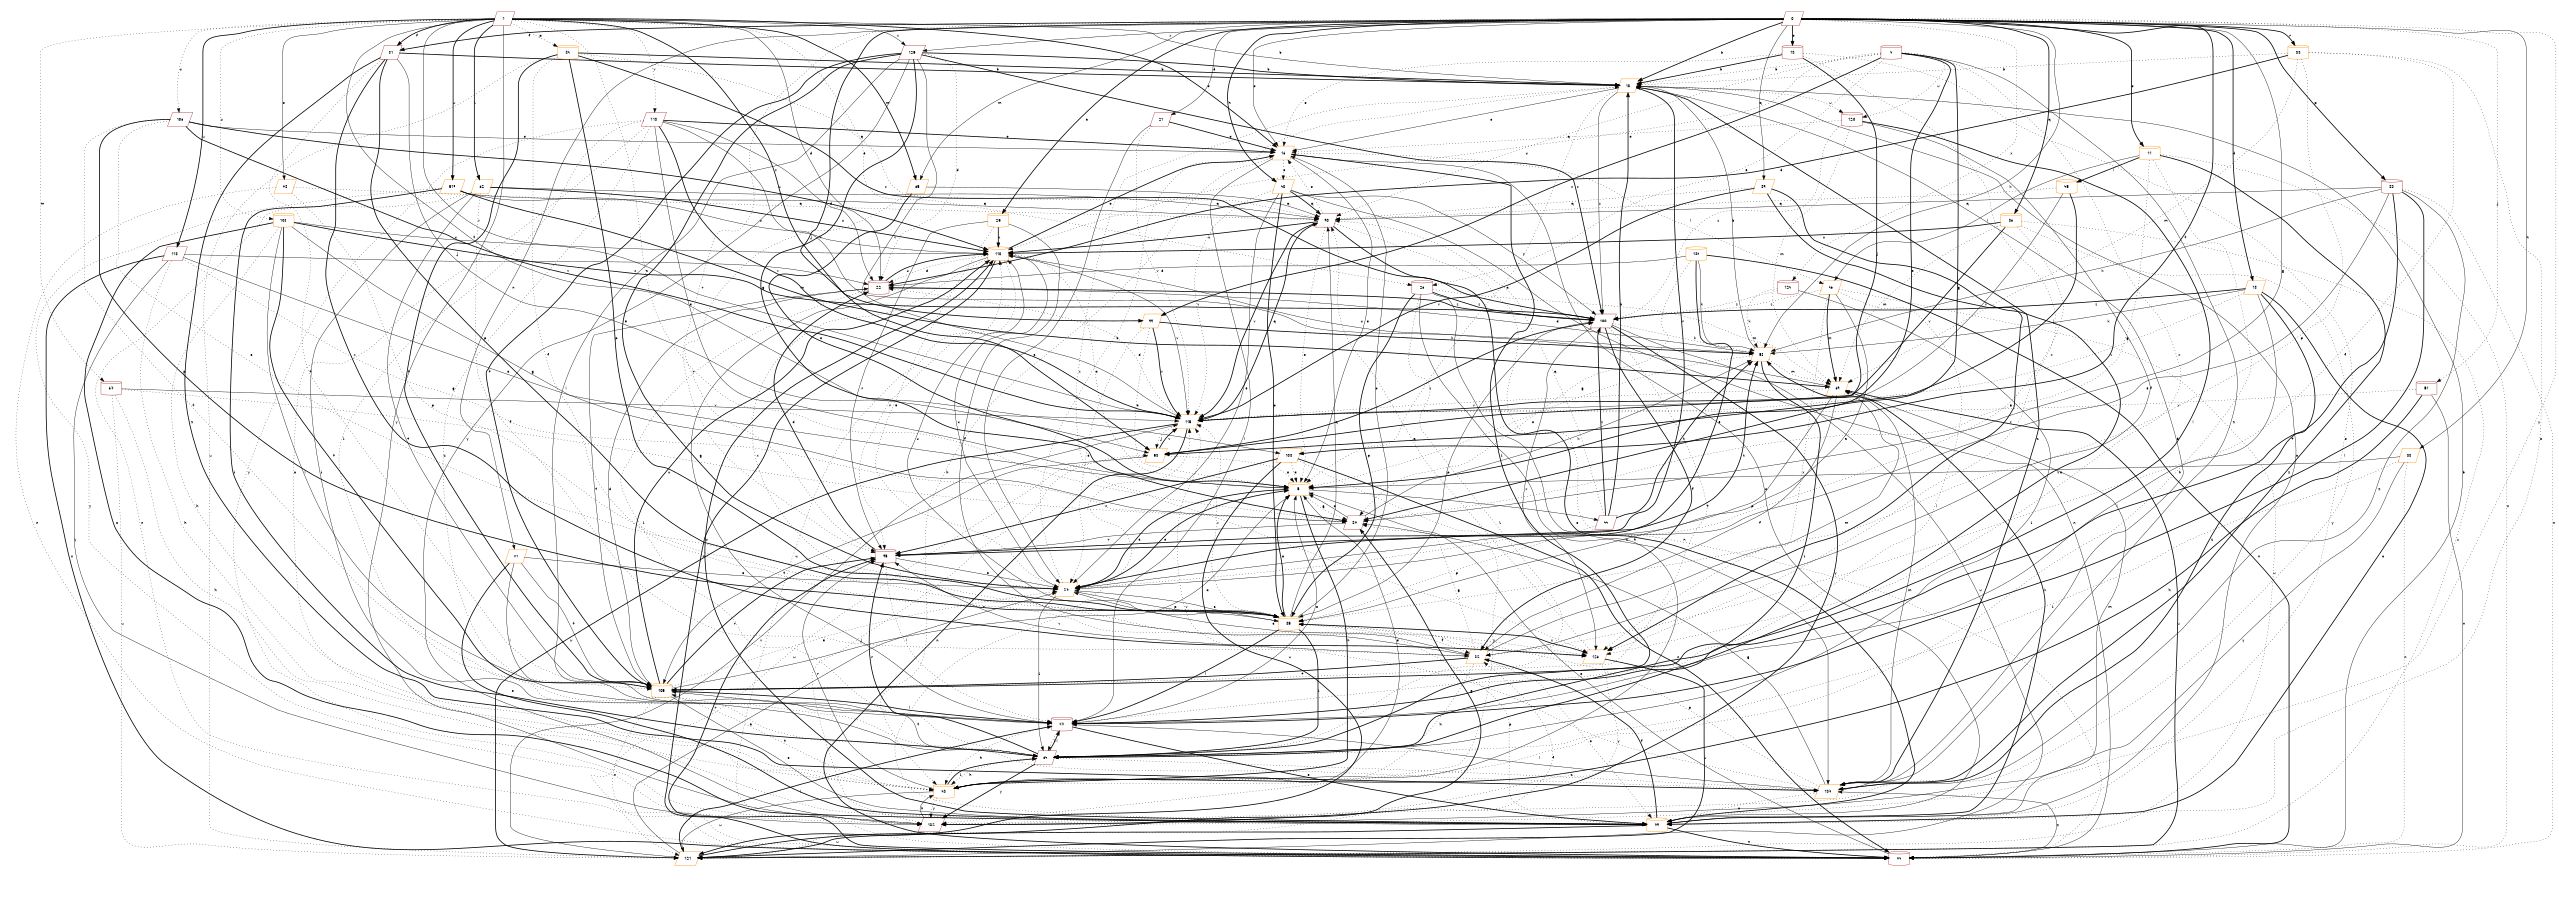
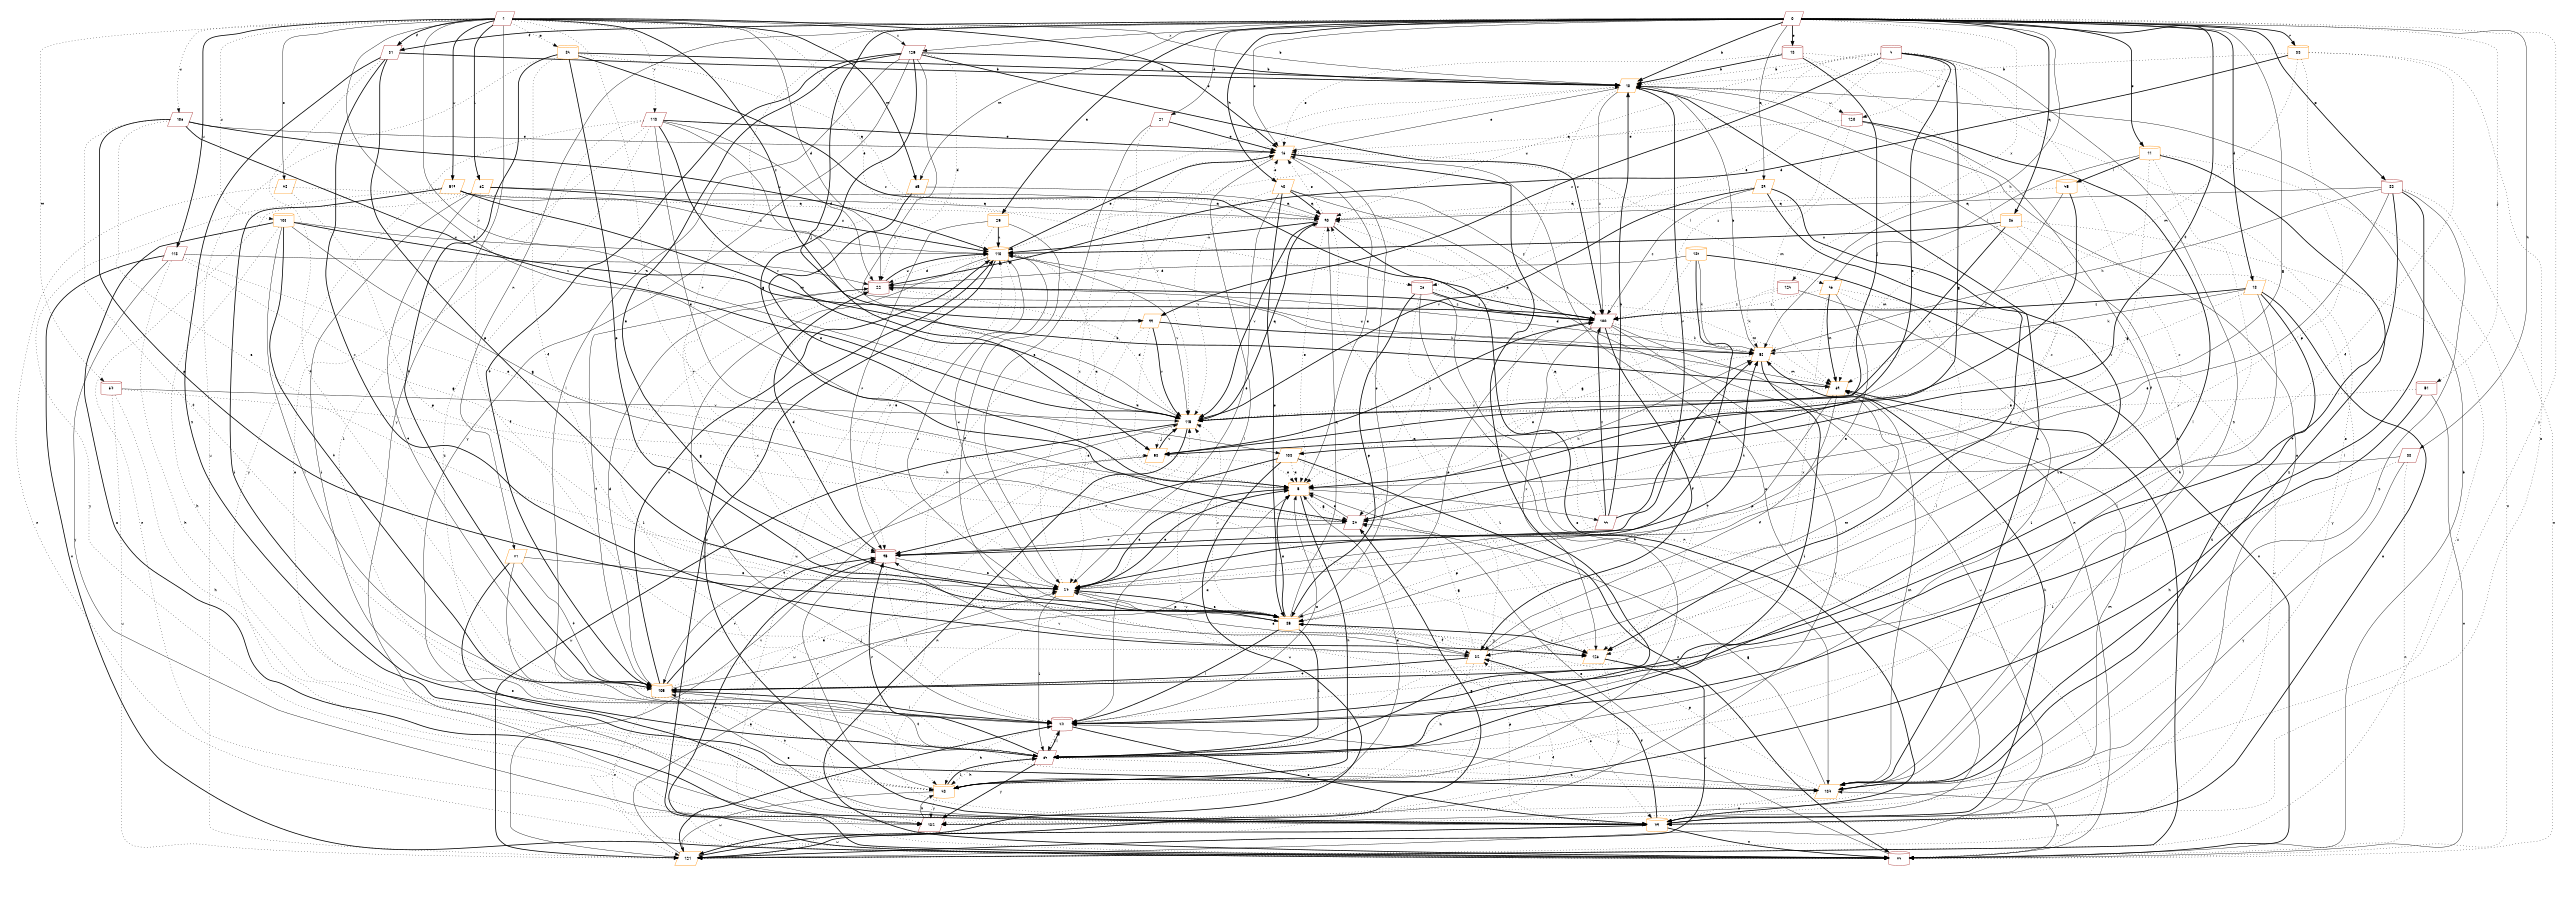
edge "16" -> "40": reversed
edge "89" -> "100": added, label "s"
edge "31" -> "53": removed, label "j"
edge "118" -> "5": style solid -> dotted
node "38": color darkorange -> brown
edge "85" -> "27": style solid -> bold
edge "100" -> "132": style bold -> solid
